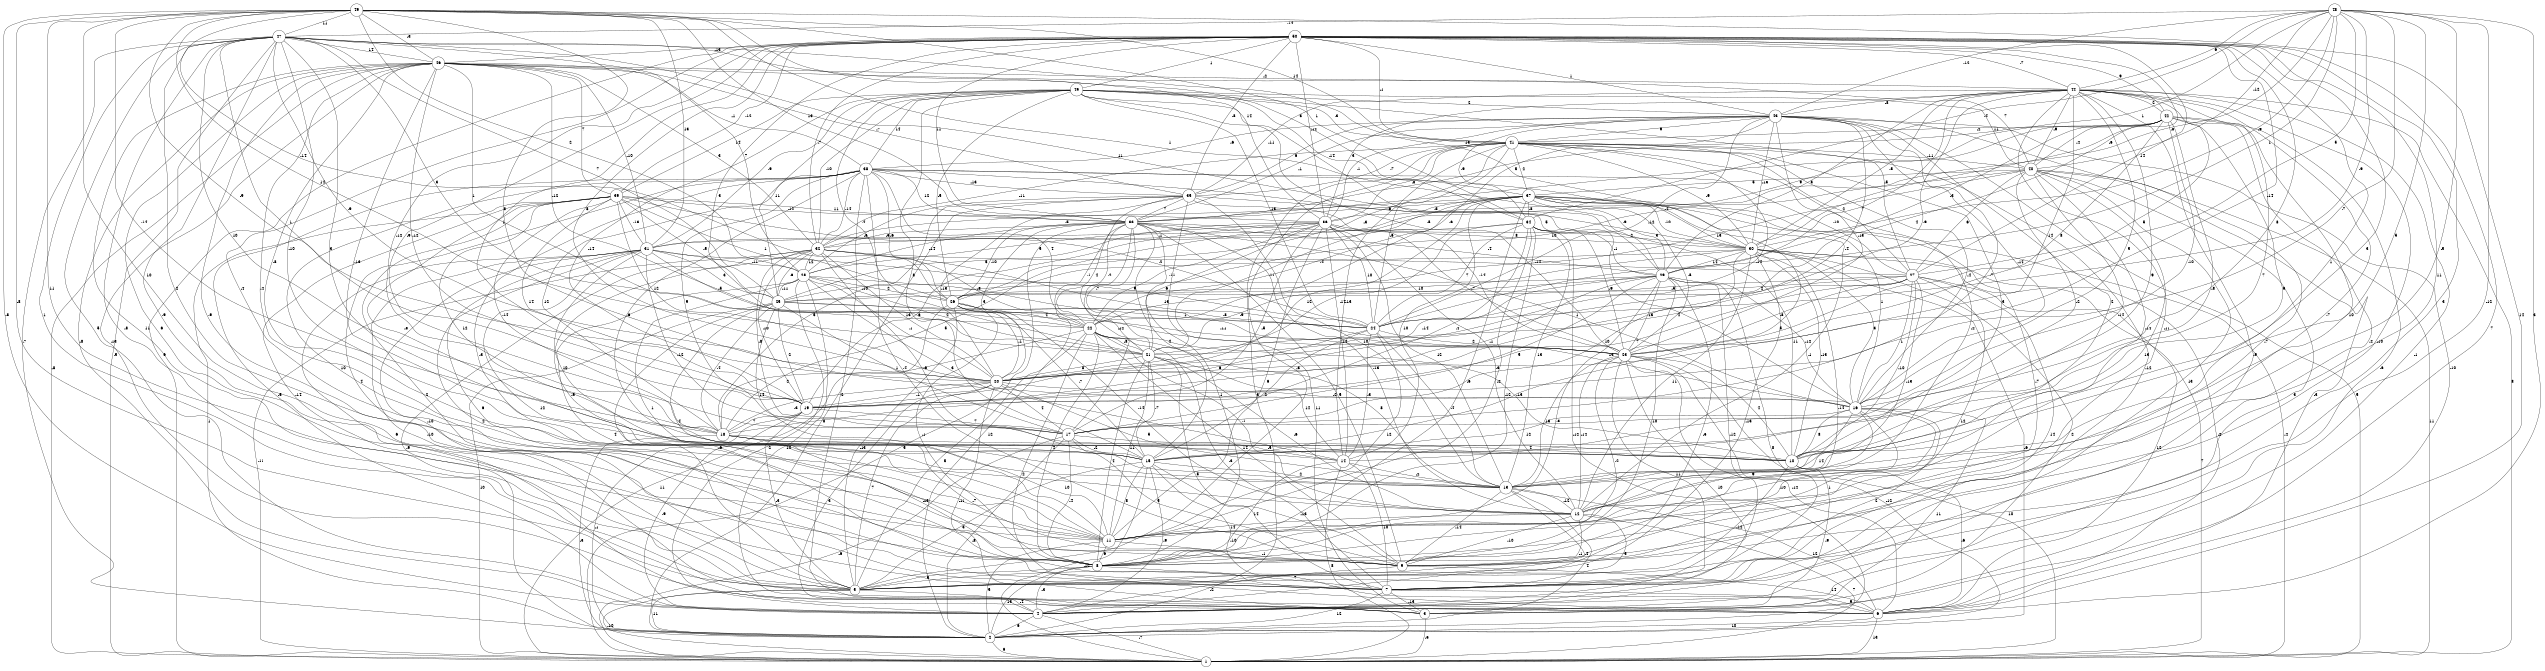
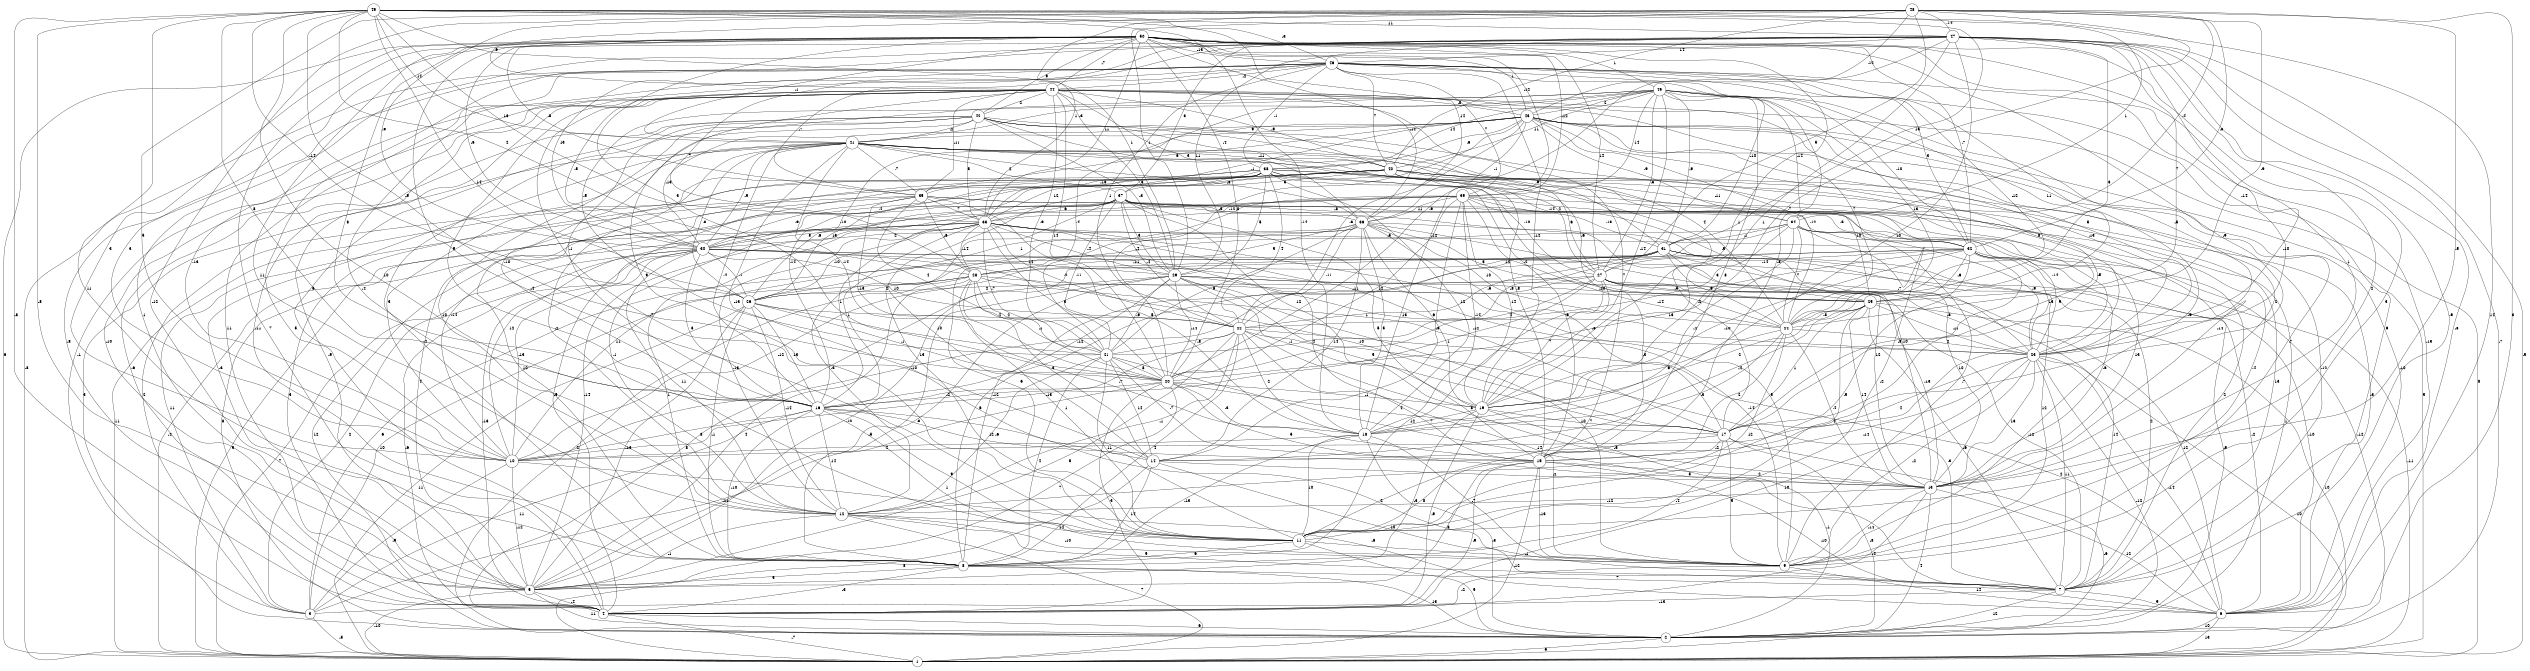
edge "37" -- "8": removed, label "-6"
